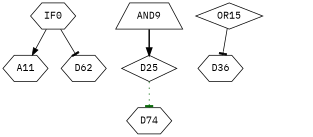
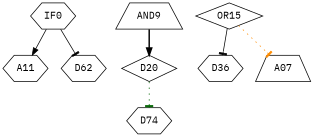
node "D25": label "D25" -> "D20"
node "A07": added
